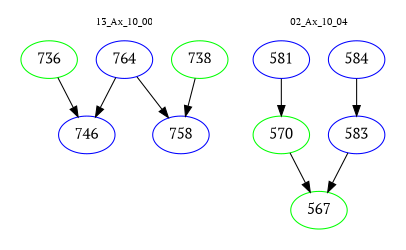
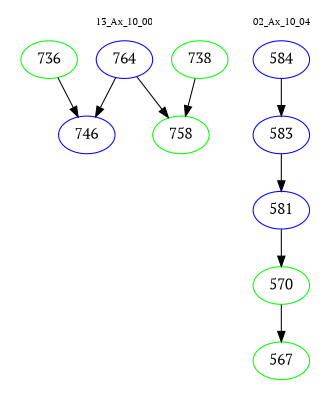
node "758": color blue -> green
edge "583" -> "567": now "583" -> "581"
